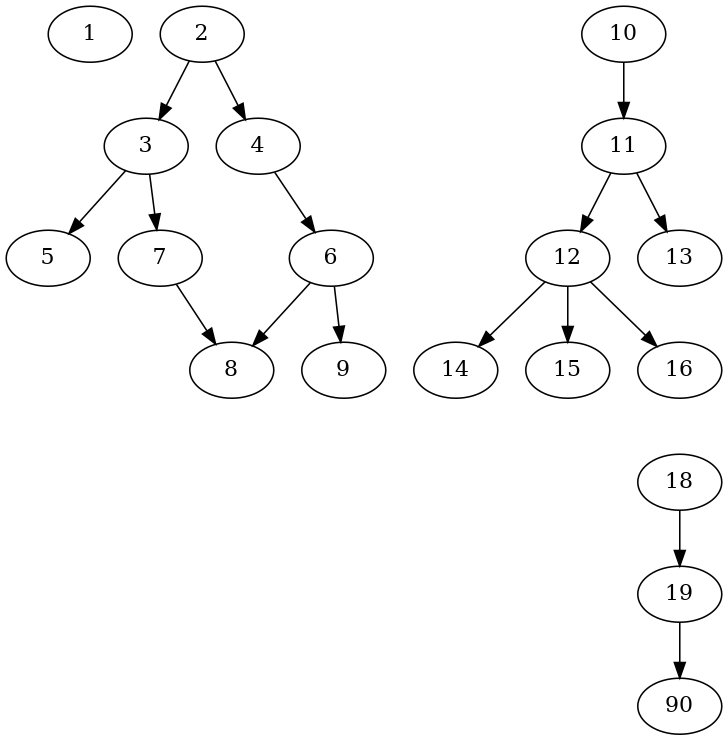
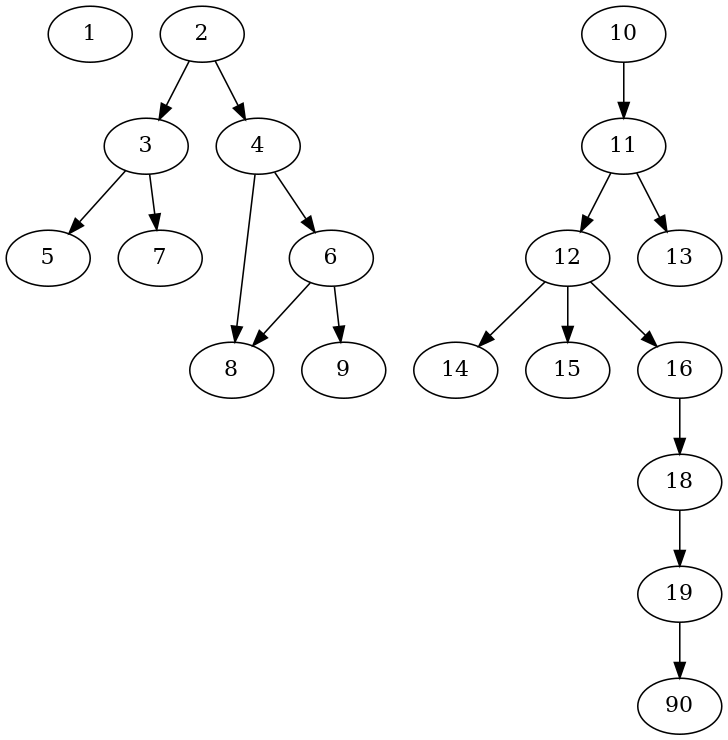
edge "7" -> "8": now "4" -> "8"
edge "16" -> "18": added
